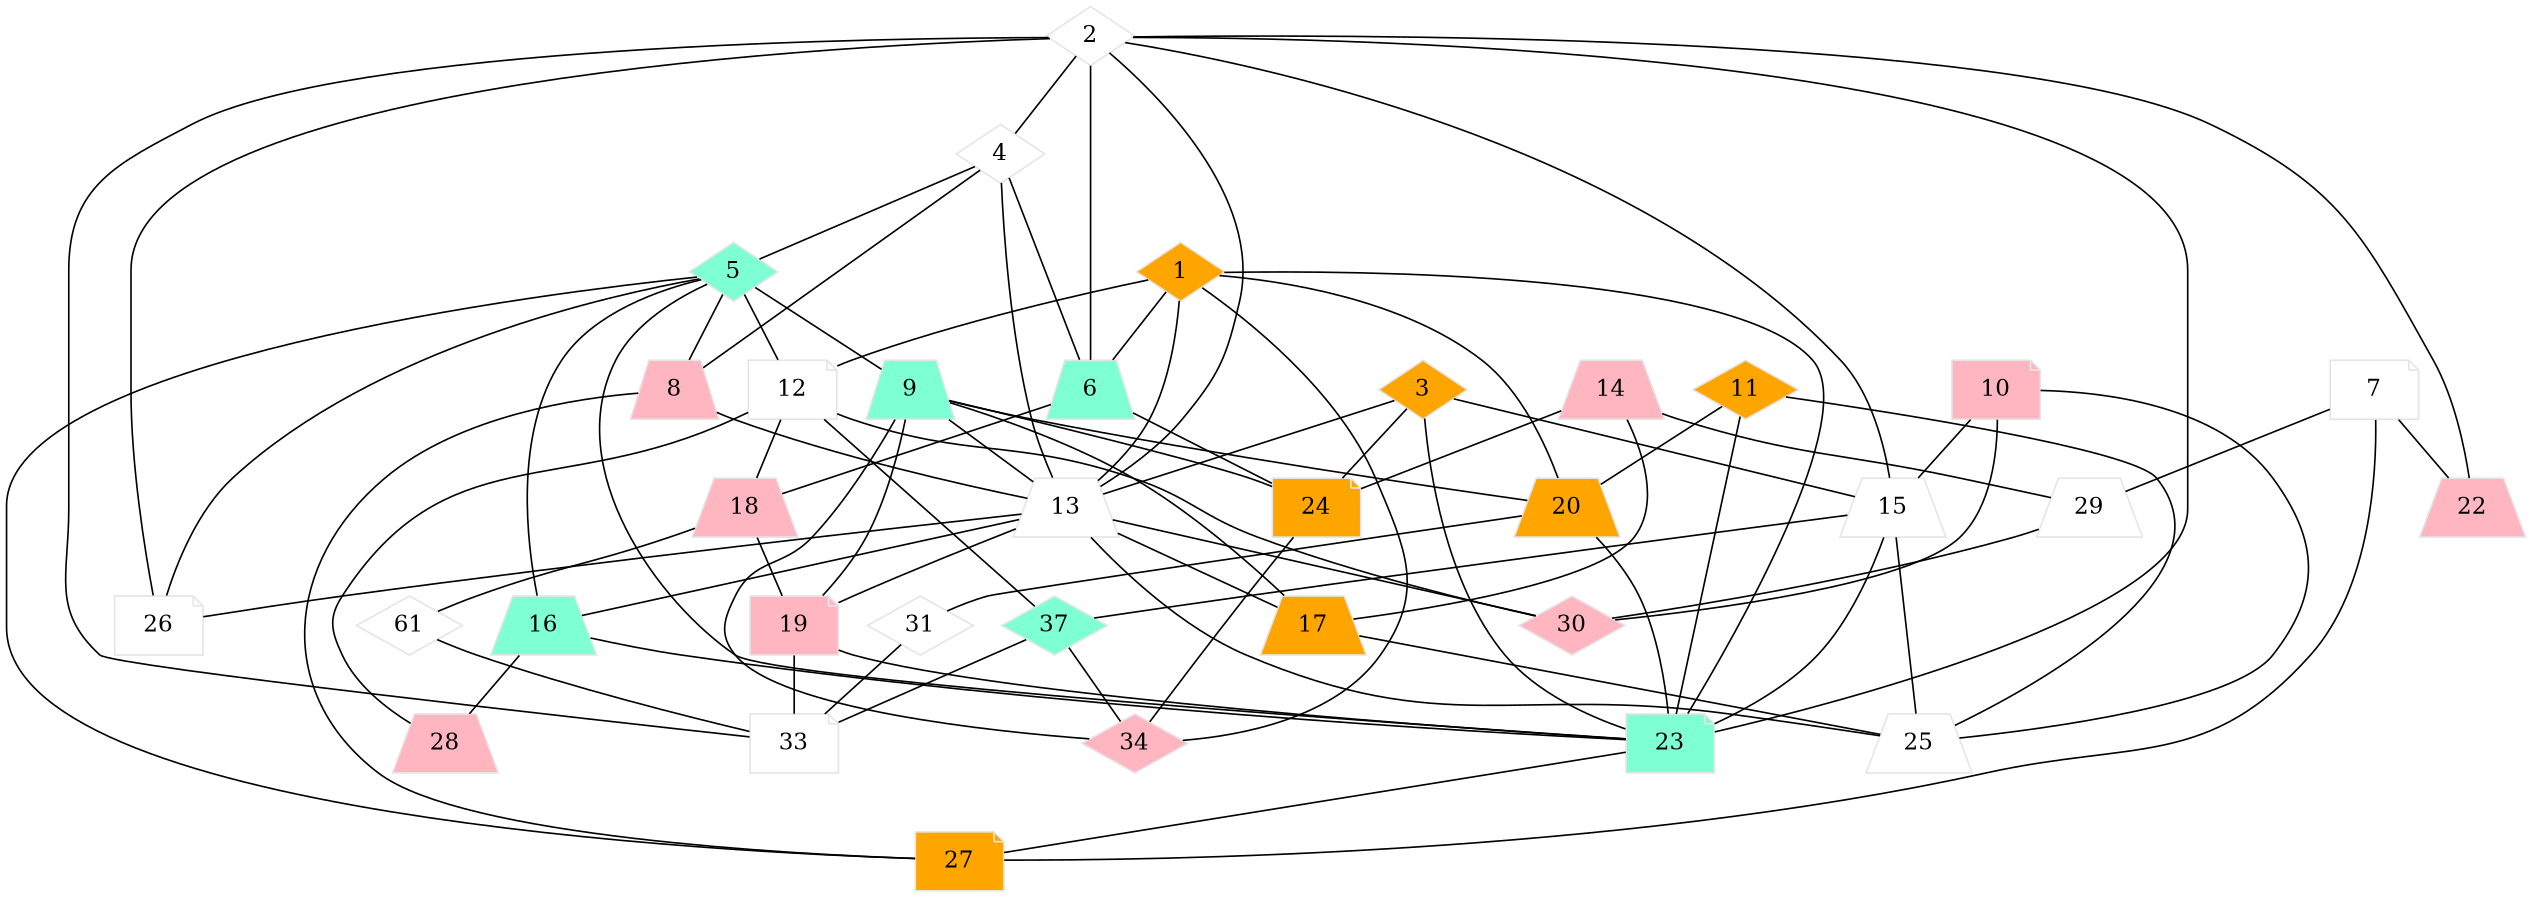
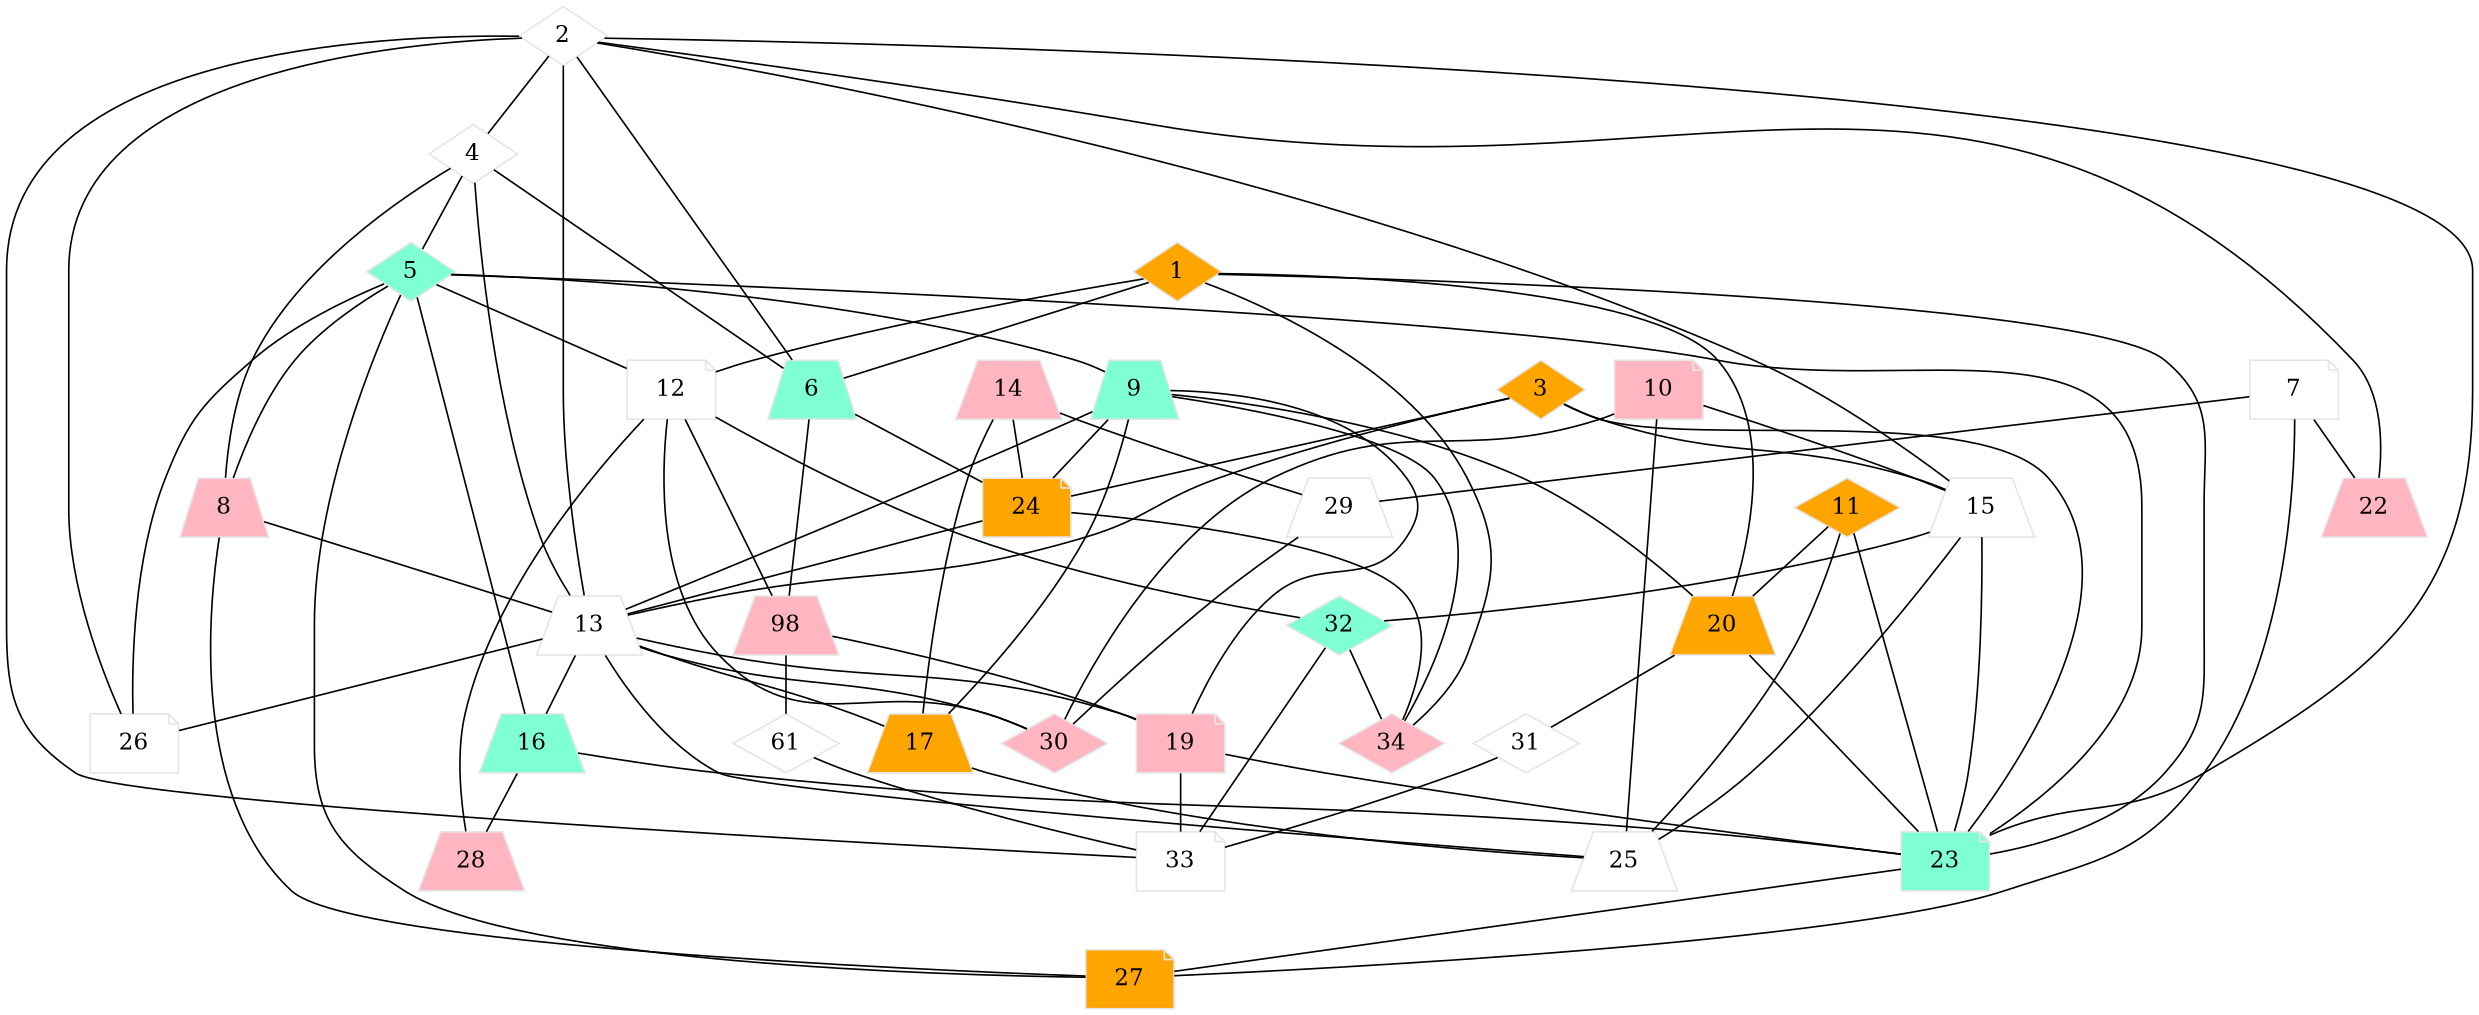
edge "1" -- "13": now "24" -- "13"
node "18": label "18" -> "98"
node "37": label "37" -> "32"
